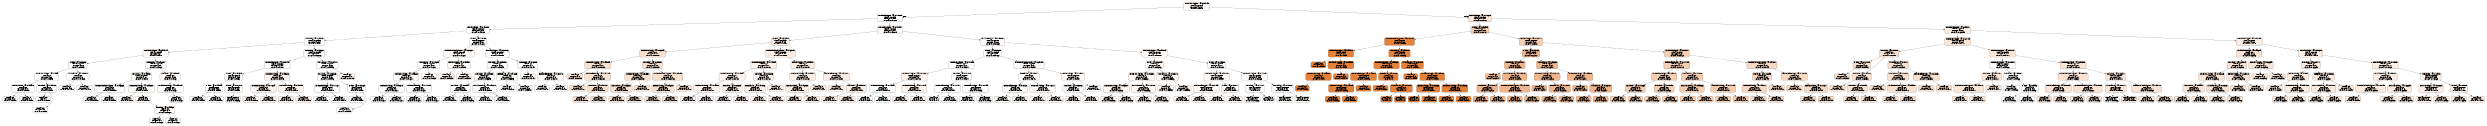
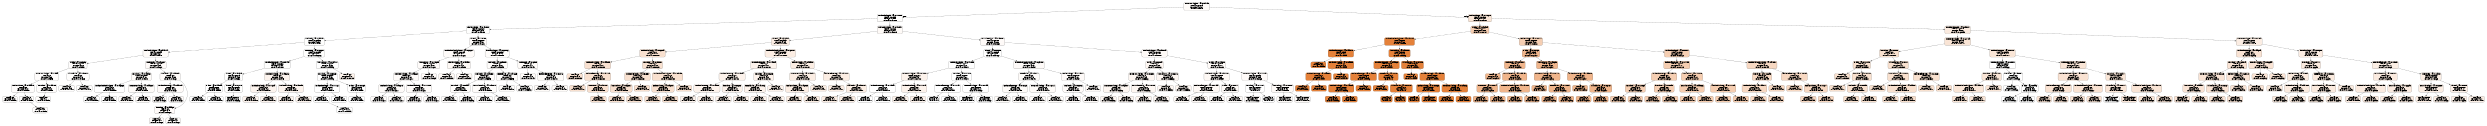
edge "branches <= 0.88303 mae = 0.0 samples = 20 value = -0.51521" -> "branches <= 0.87208 mae = 0.0 samples = 12 value = -0.51521": now "cycles <= -0.14475 mae = 0.0 samples = 63 value = -0.51521" -> "branches <= 0.87208 mae = 0.0 samples = 12 value = -0.51521"
node "branches <= 0.93554 cache = 0.0 samples = 6 value = -0.99966": label "branches <= 0.93554 cache = 0.0 samples = 6 value = -0.99966" -> "branches <= 0.93554 mae = 0.0 samples = 6 value = -0.99966"
node "mae = 0.0 samples = 1 value = 0.99989": added
node "mae = 0.0 samples = 4 value = -0.9261": added
node "mae = 0.0 samples = 7 value = -0.52105": removed
node "mae = 0.0 samples = 2 value = -0.56916": label "mae = 0.0 samples = 2 value = -0.56916" -> "misses = 0.0 samples = 2 value = -0.56916"
node "mae = 0.0 samples = 3 value = -0.68095": added
edge "branches <= -0.99783 mae = 0.0 samples = 11 value = -0.9595" -> "mae = 0.0 samples = 9 value = -0.9595": now "mae = 0.0 samples = 1 value = -0.9595" -> "mae = 0.0 samples = 9 value = -0.9595"
edge "cycles <= -0.84165 mae = 1e-05 samples = 48 value = -0.99997" -> "mae = 0.0 samples = 22 value = -0.99999": now "mae = 0.0 samples = 24 value = -0.99975" -> "mae = 0.0 samples = 22 value = -0.99999"
edge "mae = 0.0 samples = 3 value = -0.9375" -> "branches <= -0.99968 mae = 0.0 samples = 9 value = -0.9261": now "LLC-loads <= -0.99839 mae = 0.0 samples = 25 value = -0.9261" -> "branches <= -0.99968 mae = 0.0 samples = 9 value = -0.9261"
